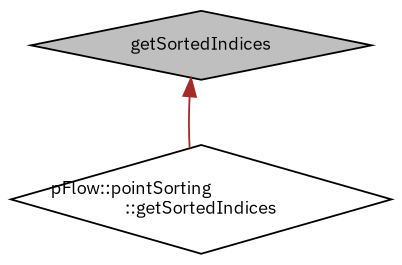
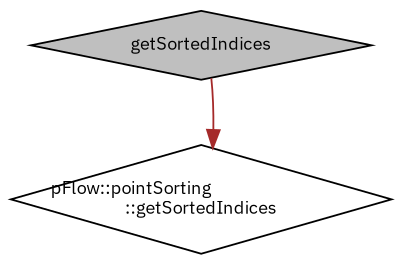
edge "pFlow::pointSorting ::getSortedIndices" -> "getSortedIndices": reversed
